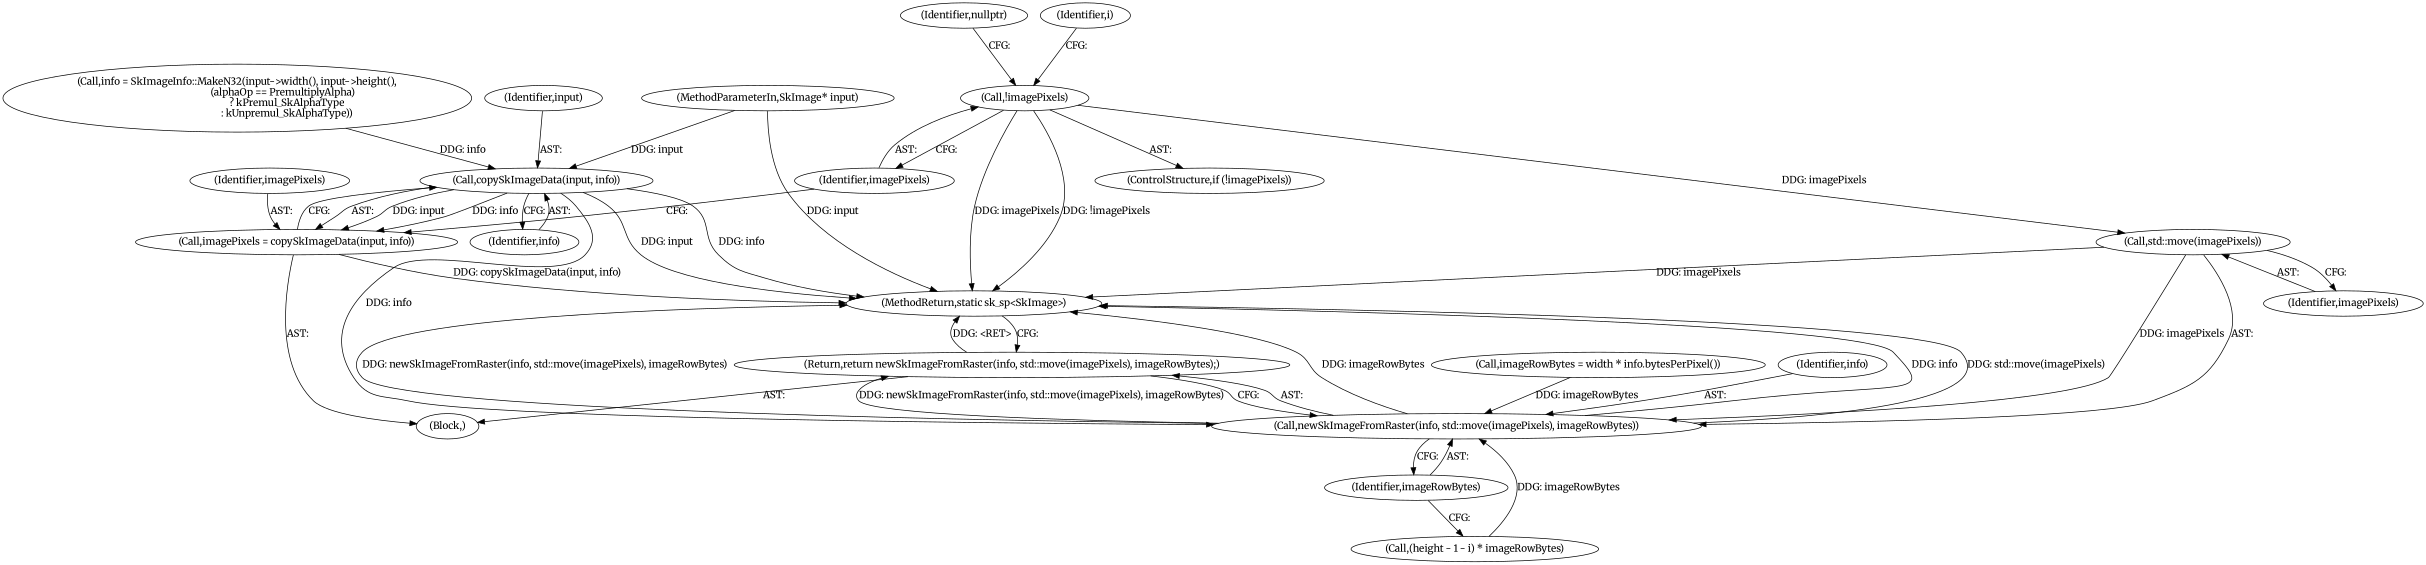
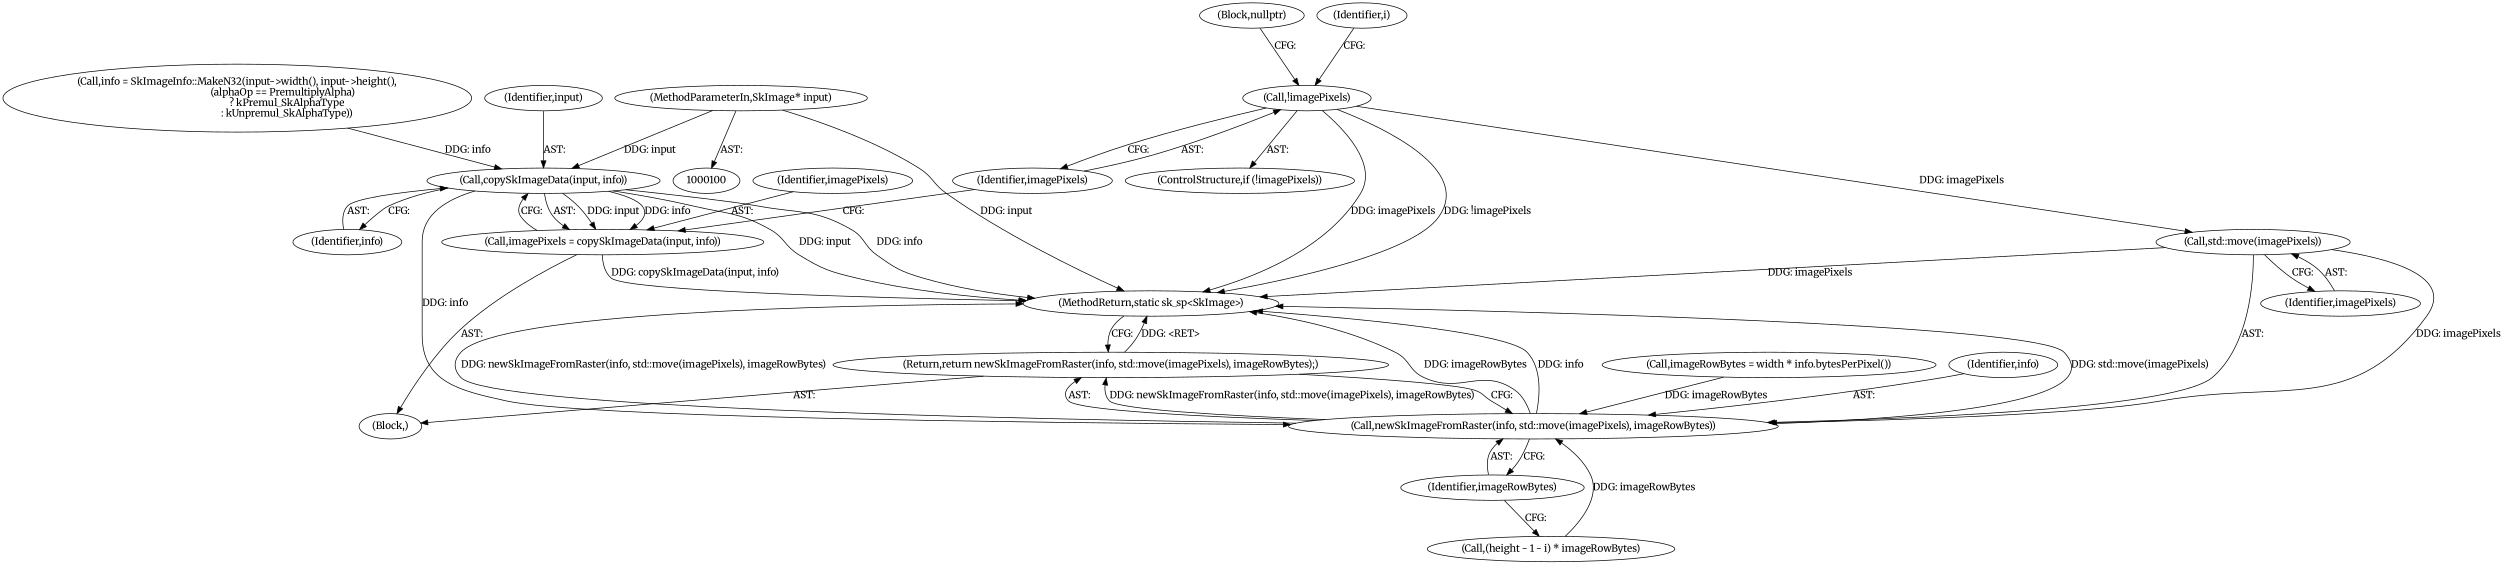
node "(Identifier,nullptr)": label "(Identifier,nullptr)" -> "(Block,nullptr)"
node "1000100": added
